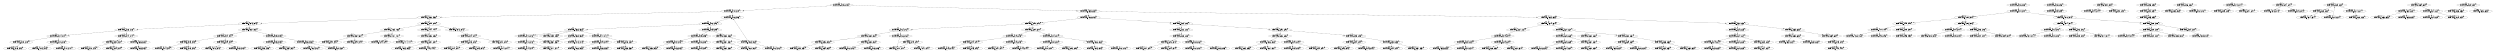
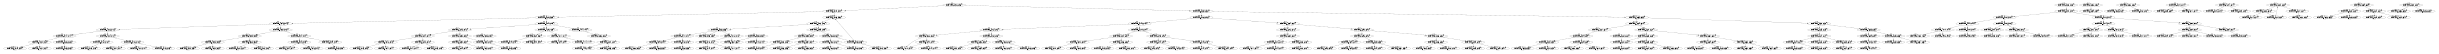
node "Node{data=[8052, 8052]}": added
node "Node{data=[3005, 3005]}": removed
node "Node{data=[3727, 3727]}": added
node "Node{data=[5048, 5048]}": removed
node "Node{data=[8043, 8043]}": added
node "Node{data=[8283, 8283]}": removed
